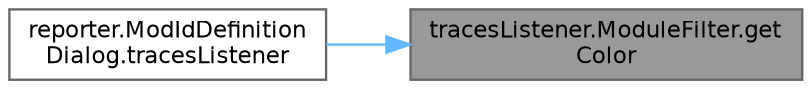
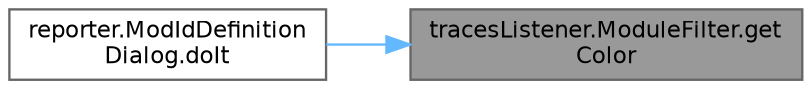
node "reporter.ModIdDefinition Dialog.tracesListener": label "reporter.ModIdDefinition Dialog.tracesListener" -> "reporter.ModIdDefinition Dialog.doIt"
